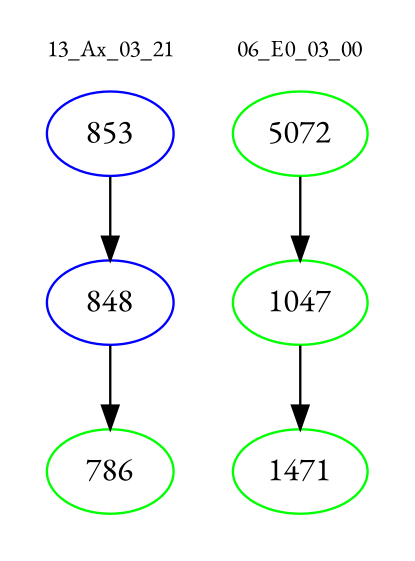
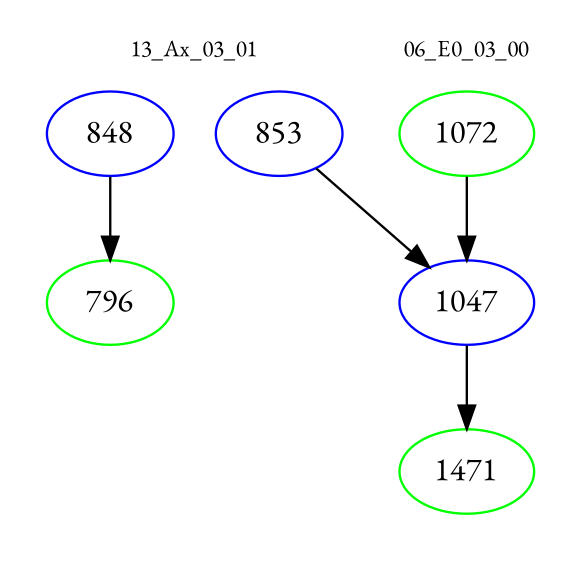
cluster "13_Ax_03_21": label "13_Ax_03_21" -> "13_Ax_03_01"
node "5072": label "5072" -> "1072"
edge "853" -> "848": now "853" -> "1047"
node "1047": color green -> blue
node "786": label "786" -> "796"
